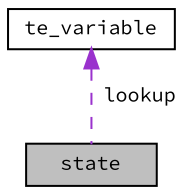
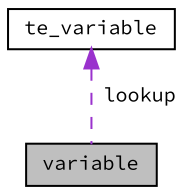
node "state": label "state" -> "variable"
